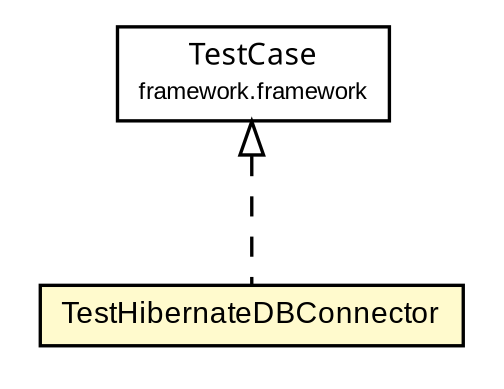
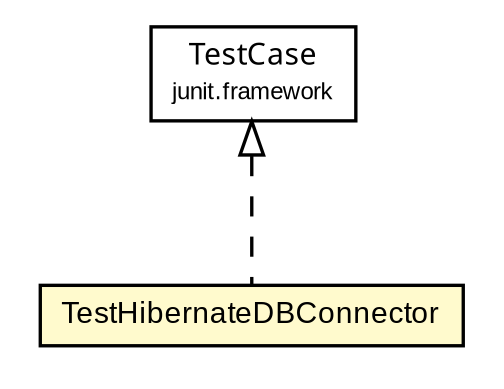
node "TestCase": text "framework.framework" -> "junit.framework"
